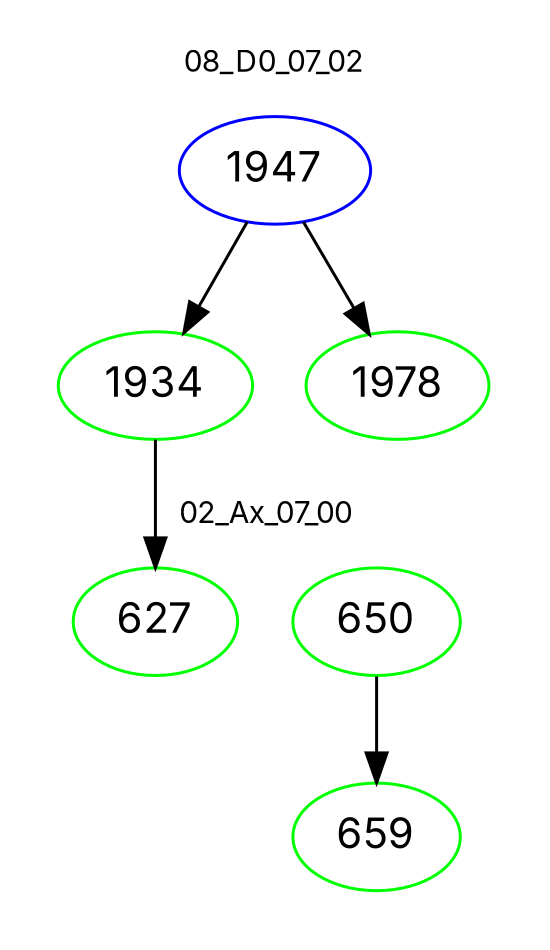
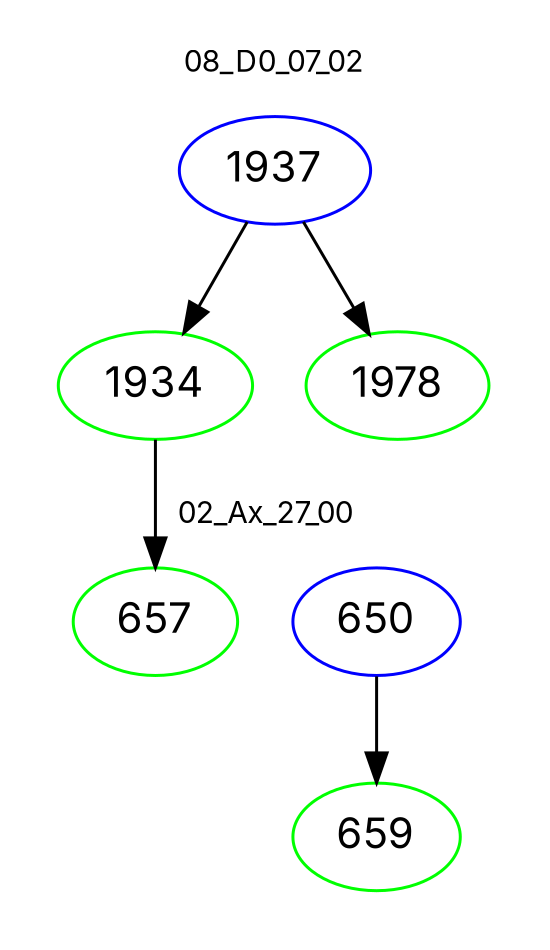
node "1947": label "1947" -> "1937"
cluster "02_Ax_07_00": label "02_Ax_07_00" -> "02_Ax_27_00"
node "627": label "627" -> "657"
node "650": color green -> blue
